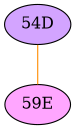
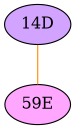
node "54D": label "54D" -> "14D"
